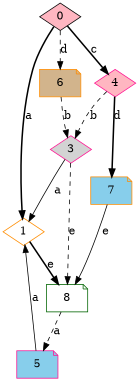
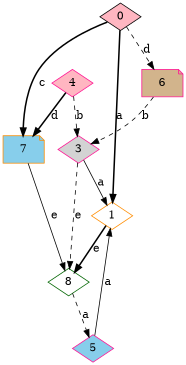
edge "0" -> "4": now "0" -> "7"
node "6": color darkorange -> deeppink
node "8": shape note -> diamond
node "5": shape note -> diamond
